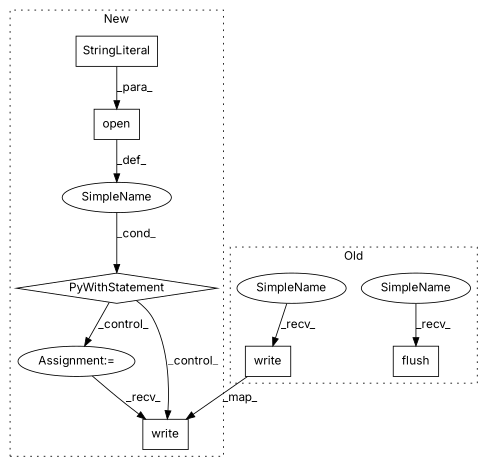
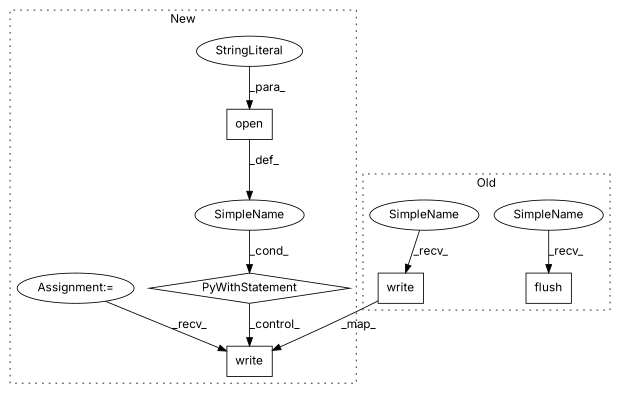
node "StringLiteral": shape box -> ellipse
edge "PyWithStatement" -> "Assignment:=": removed, label "_control_"
